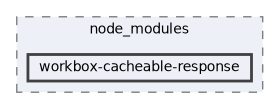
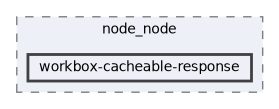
cluster "node_modules": label "node_modules" -> "node_node"
